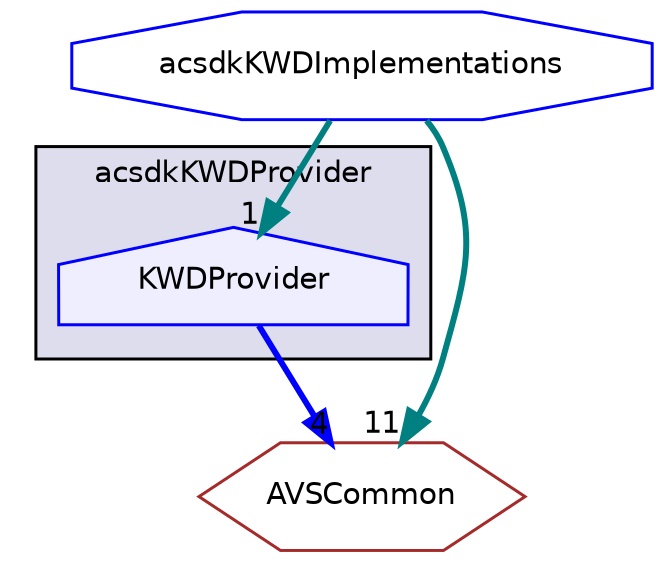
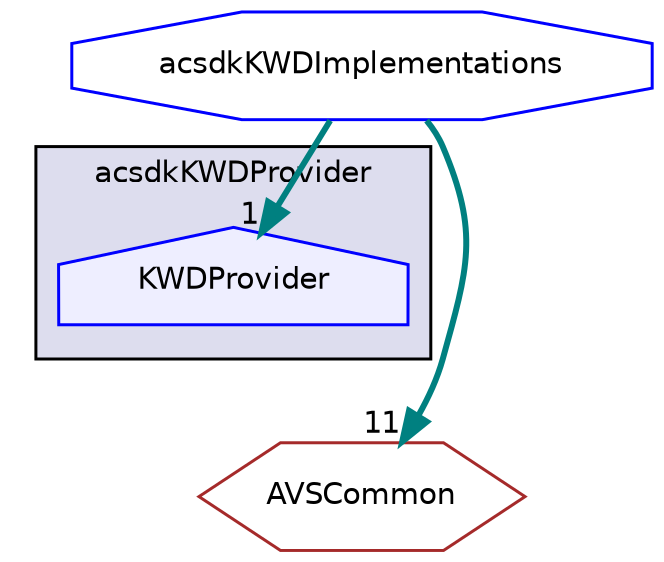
edge "KWDProvider" -> "AVSCommon": removed
